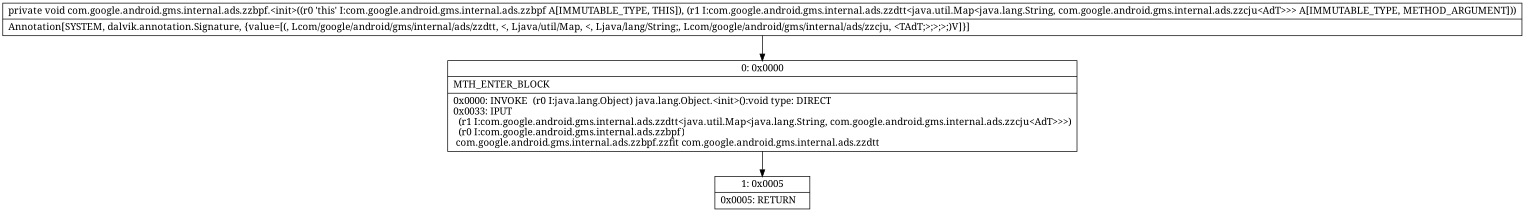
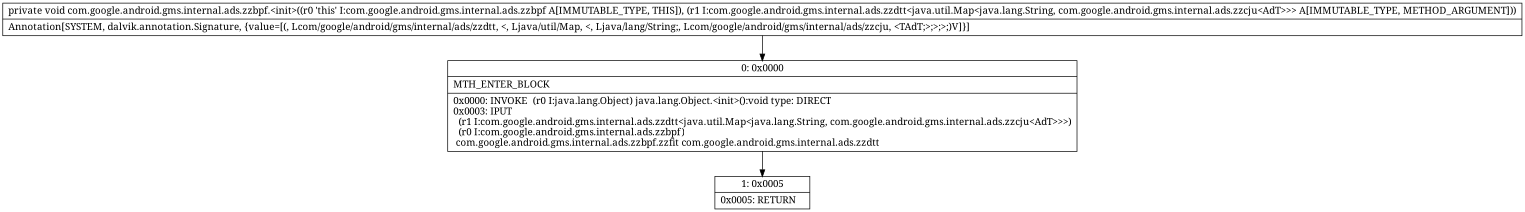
node "0: 0x0000": text "0x0033: IPUT" -> "0x0003: IPUT"
